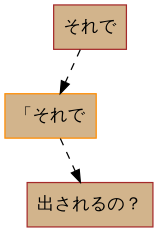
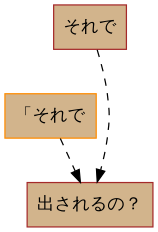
edge "それで" -> "「それで": now "それで" -> "出されるの？"
